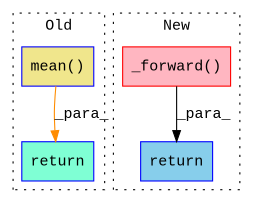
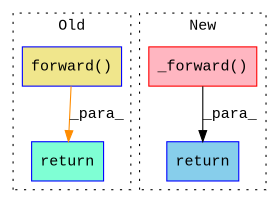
node "mean()": label "mean()" -> "forward()"
